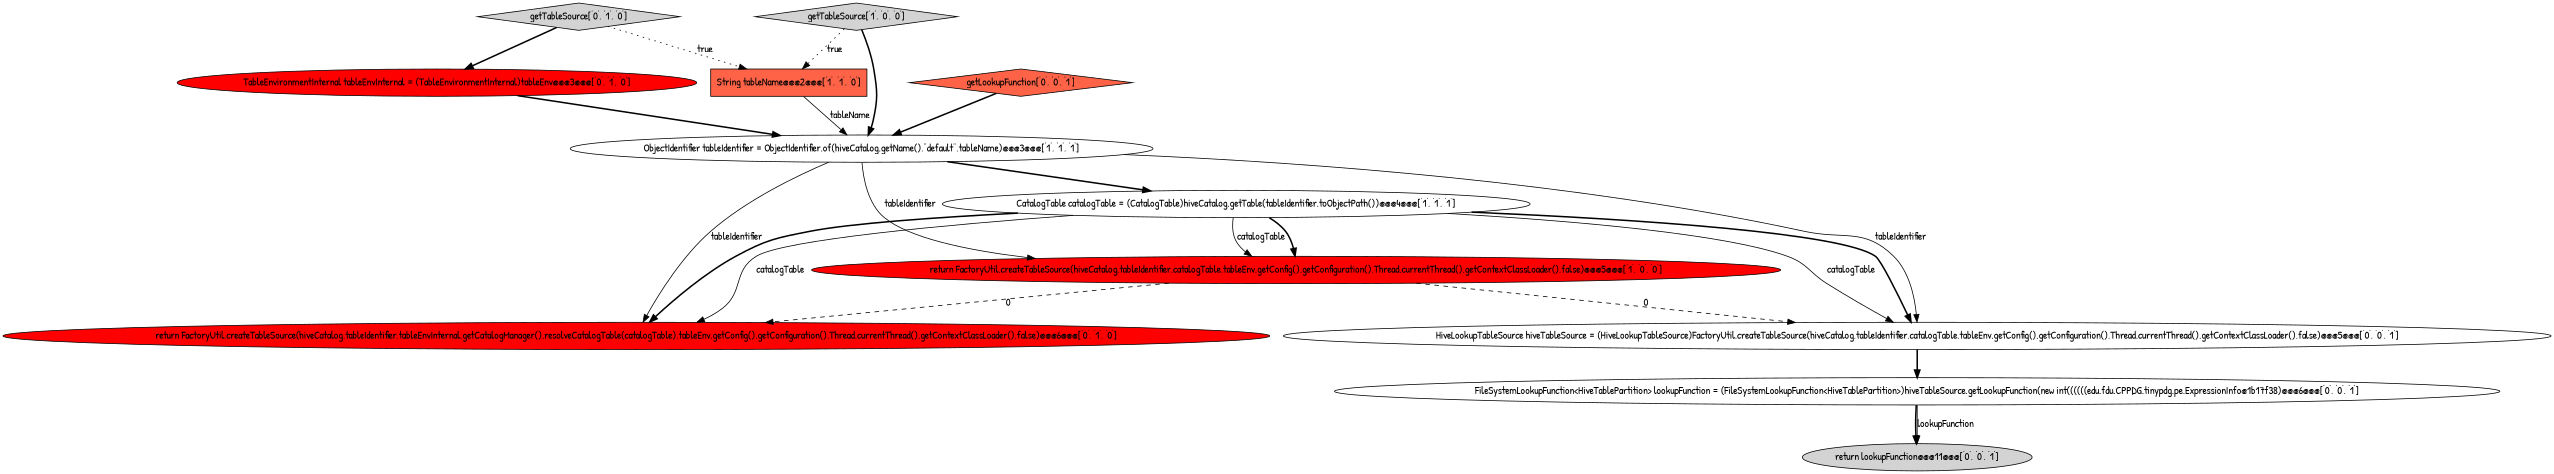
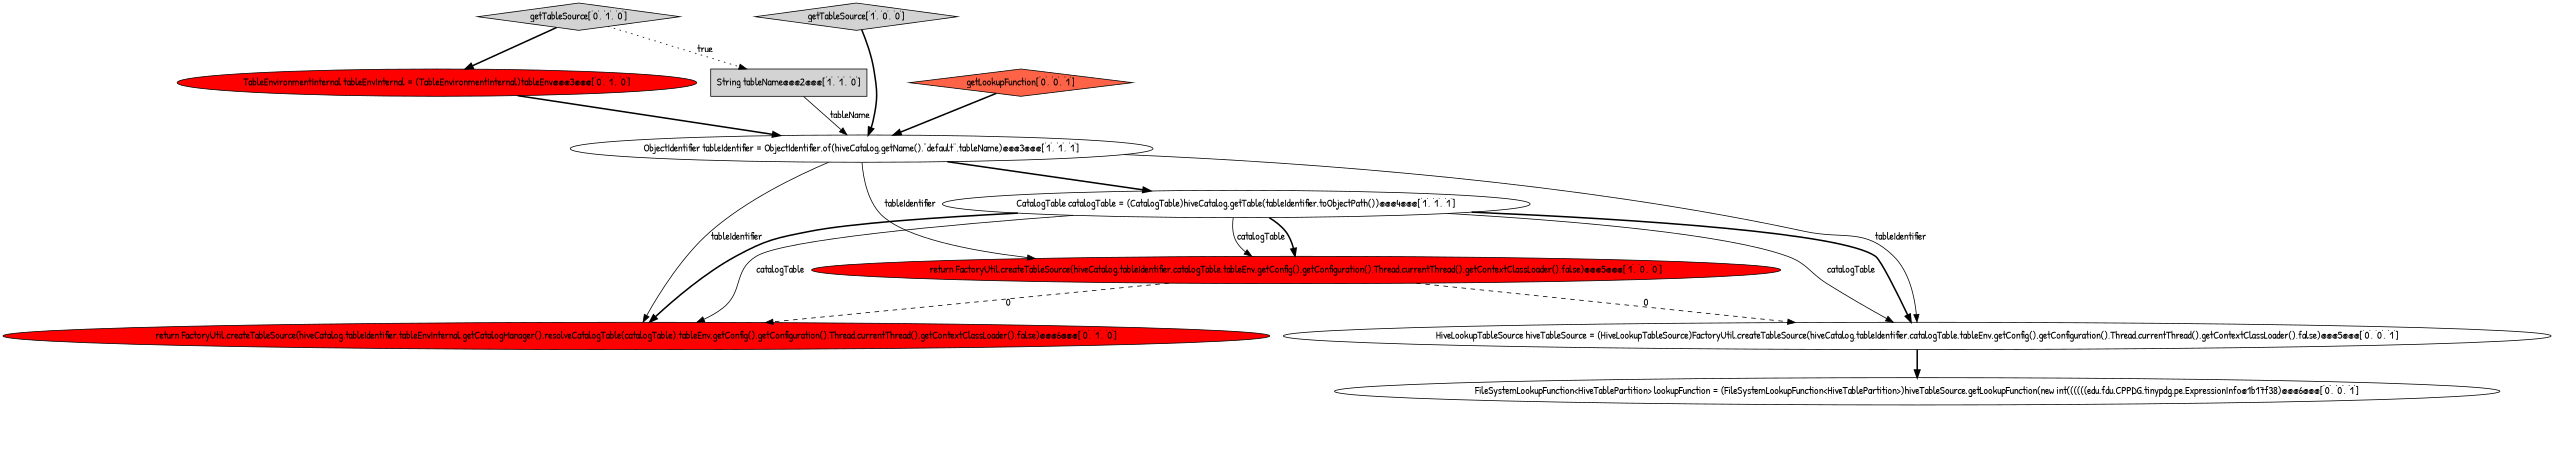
edge "getTableSource['1', '0', '0']" -> "String tableName@@@2@@@['1', '1', '0']": removed, label "true"
node "String tableName@@@2@@@['1', '1', '0']": fillcolor tomato -> lightgray
node "return lookupFunction@@@11@@@['0', '0', '1']": removed
